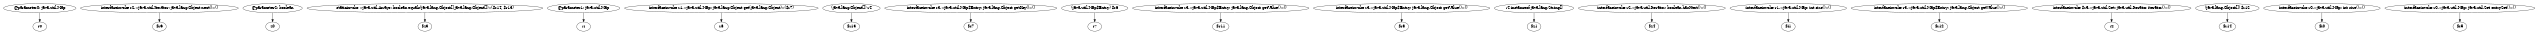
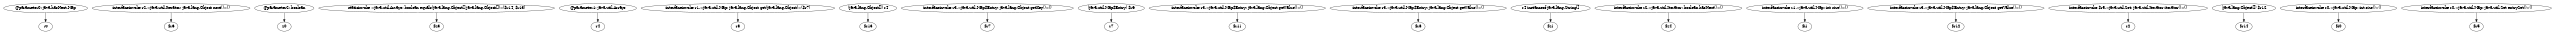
node "@parameter0: java.util.Map": label "@parameter0: java.util.Map" -> "@parameter0: java.hasNext.Map"
node "@parameter1: java.util.Map": label "@parameter1: java.util.Map" -> "@parameter1: java.util.Arrays"
node "r1": label "r1" -> "r4"
